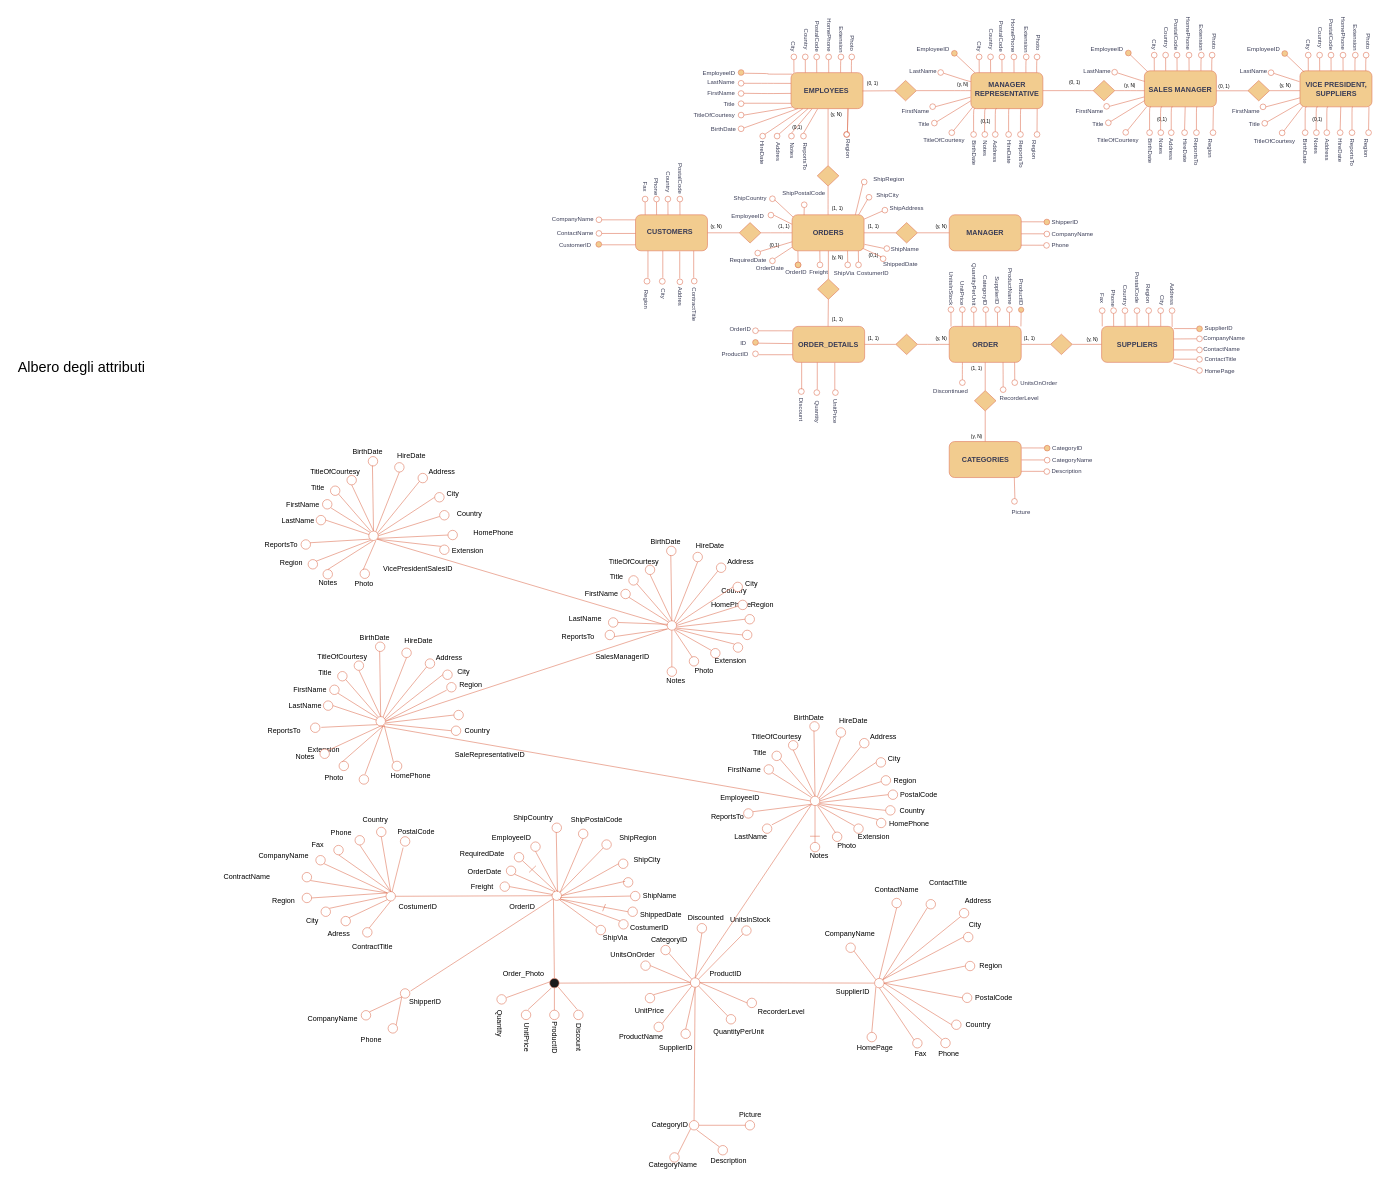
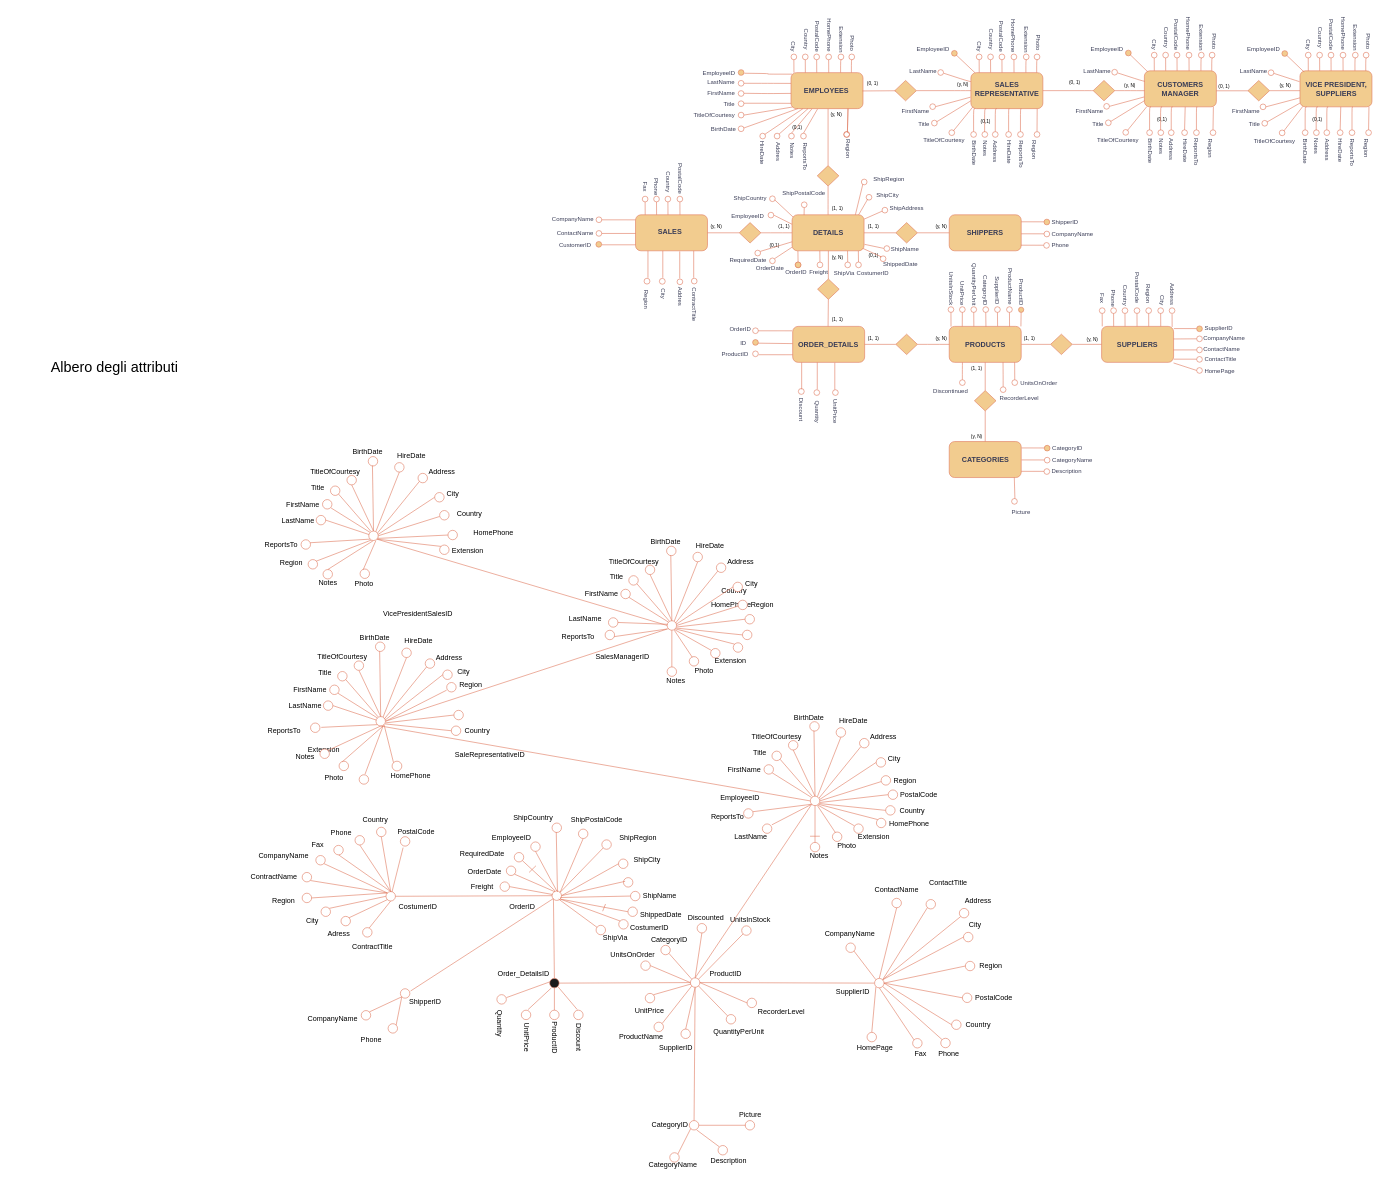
node "MANAGER REPRESENTATIVE": label "MANAGER REPRESENTATIVE" -> "SALES REPRESENTATIVE"
node "SALES MANAGER": label "SALES MANAGER" -> "CUSTOMERS MANAGER"
node "CUSTOMERS": label "CUSTOMERS" -> "SALES"
node "ORDERS": label "ORDERS" -> "DETAILS"
node "MANAGER": label "MANAGER" -> "SHIPPERS"
node "ORDER": label "ORDER" -> "PRODUCTS"
node "Albero degli attributi": moved (81, 367) -> (114, 367)
node "VicePresidentSalesID": moved (418, 568) -> (418, 613)
node "ContractName": moved (247, 877) -> (274, 877)
node "Order_Photo": label "Order_Photo" -> "Order_DetailsID"
